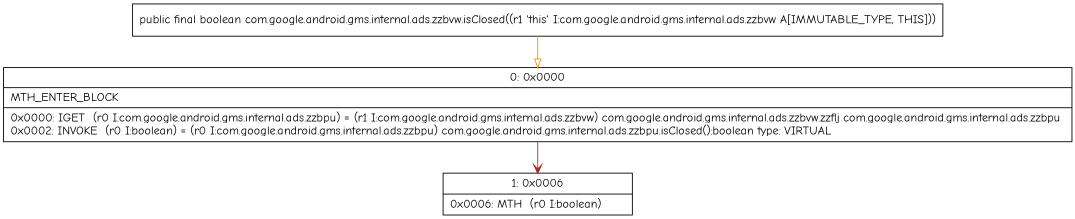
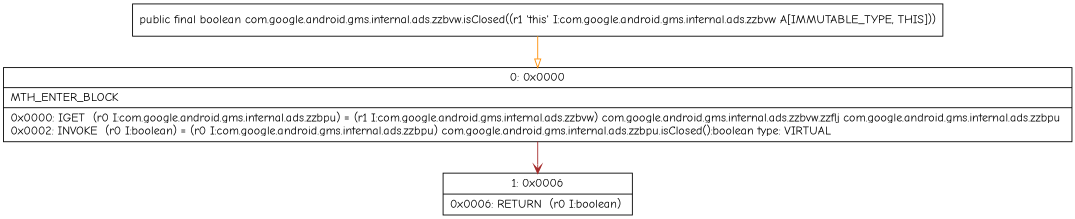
node "1: 0x0006": text "0x0006: MTH  (r0 I:boolean)" -> "0x0006: RETURN  (r0 I:boolean)"
